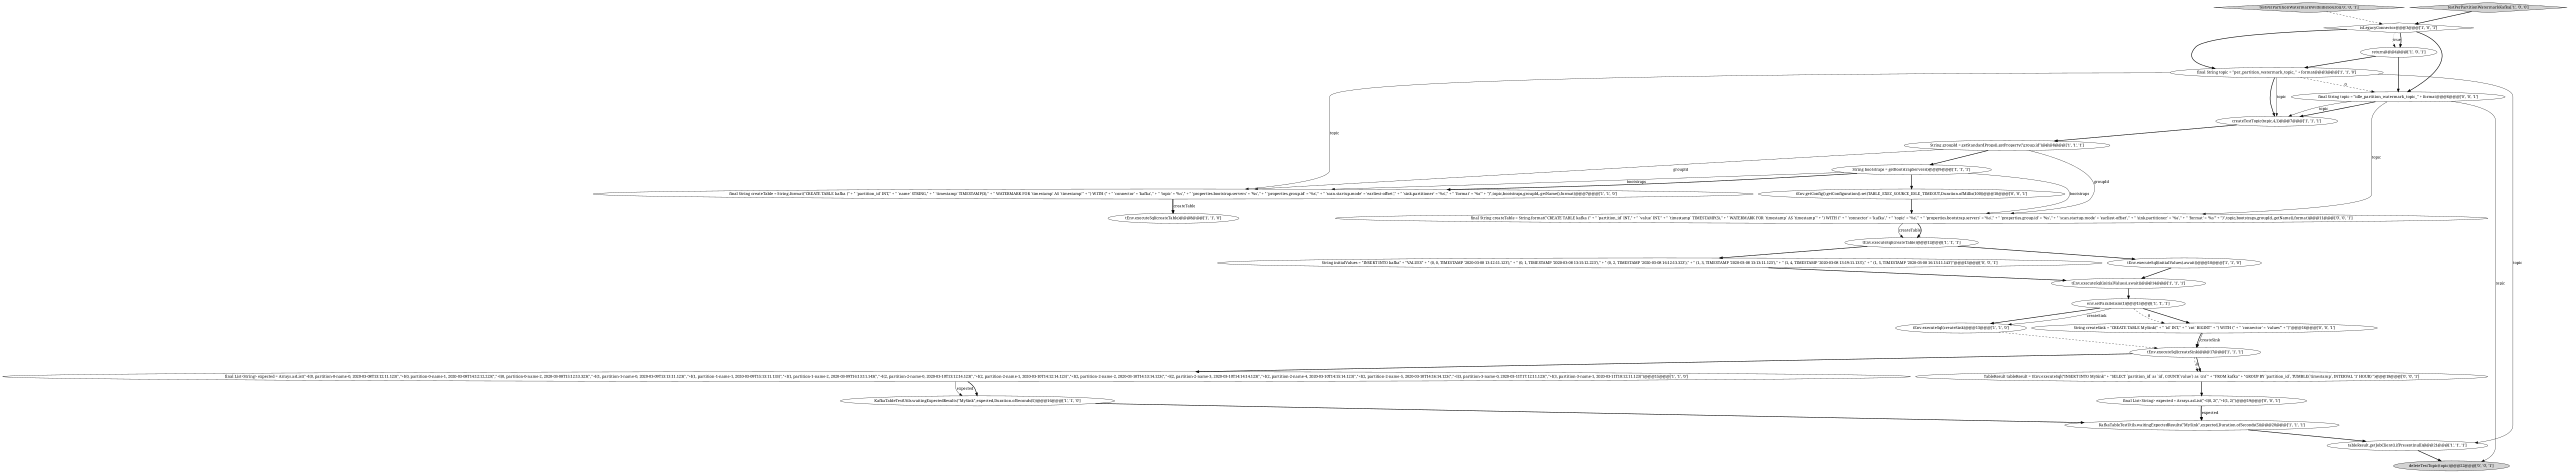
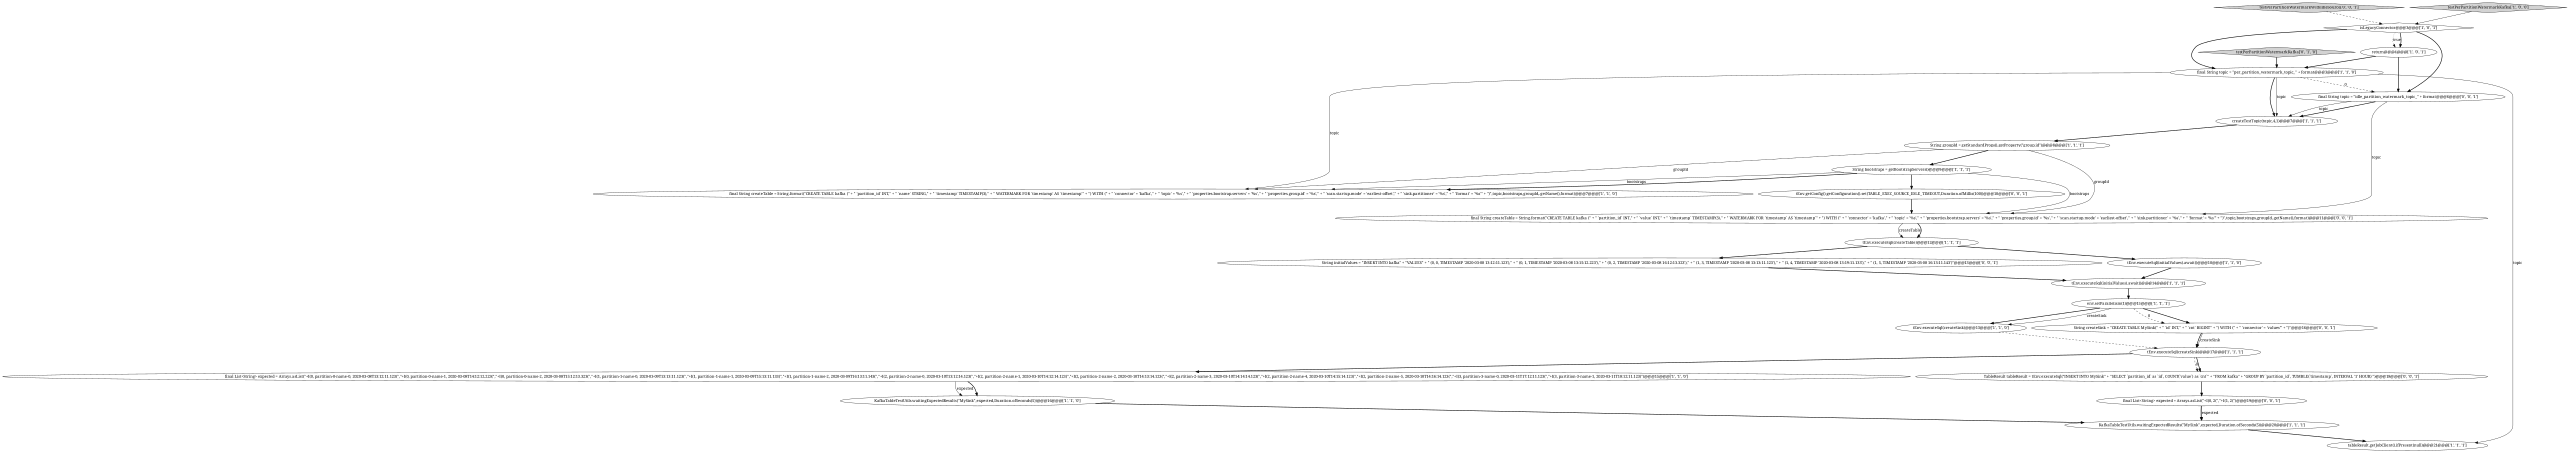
edge "testPerPartitionWatermarkKafka['1', '0', '0']" -> "isLegacyConnector@@@3@@@['1', '0', '1']": style bold -> solid
node "testPerPartitionWatermarkKafka['0', '1', '0']": added
node "tEnv.executeSql(createTable)@@@8@@@['1', '1', '0']": removed
node "deleteTestTopic(topic)@@@22@@@['0', '0', '1']": removed
